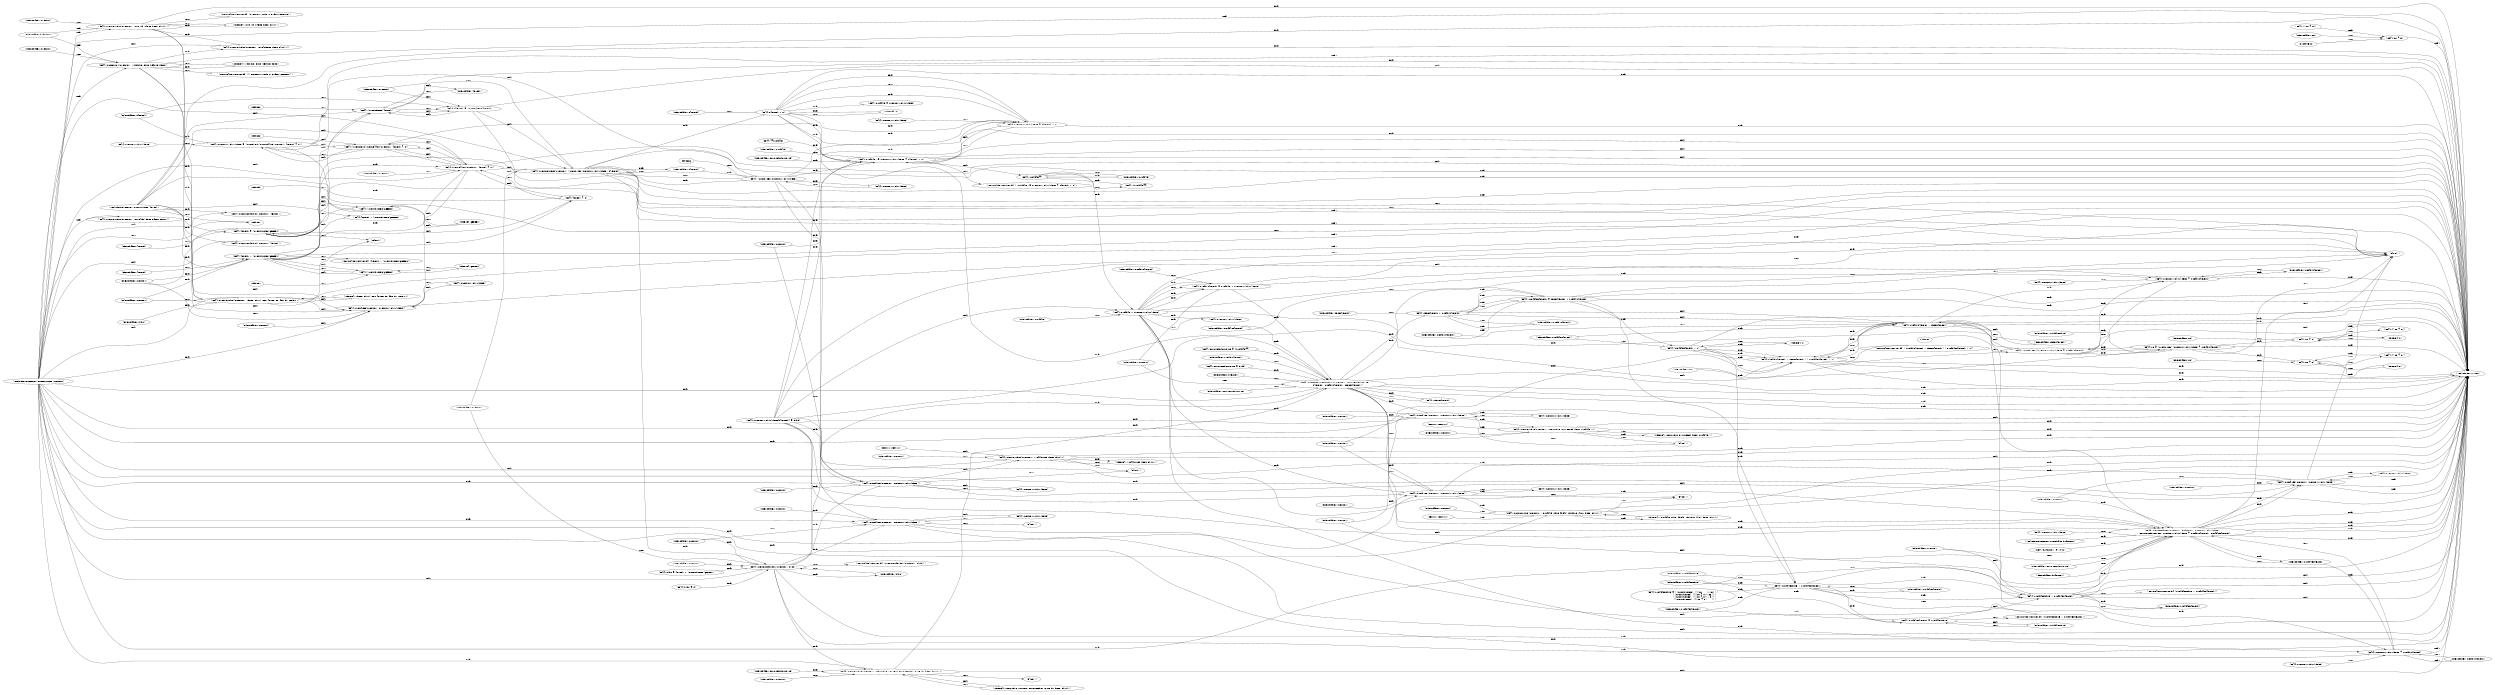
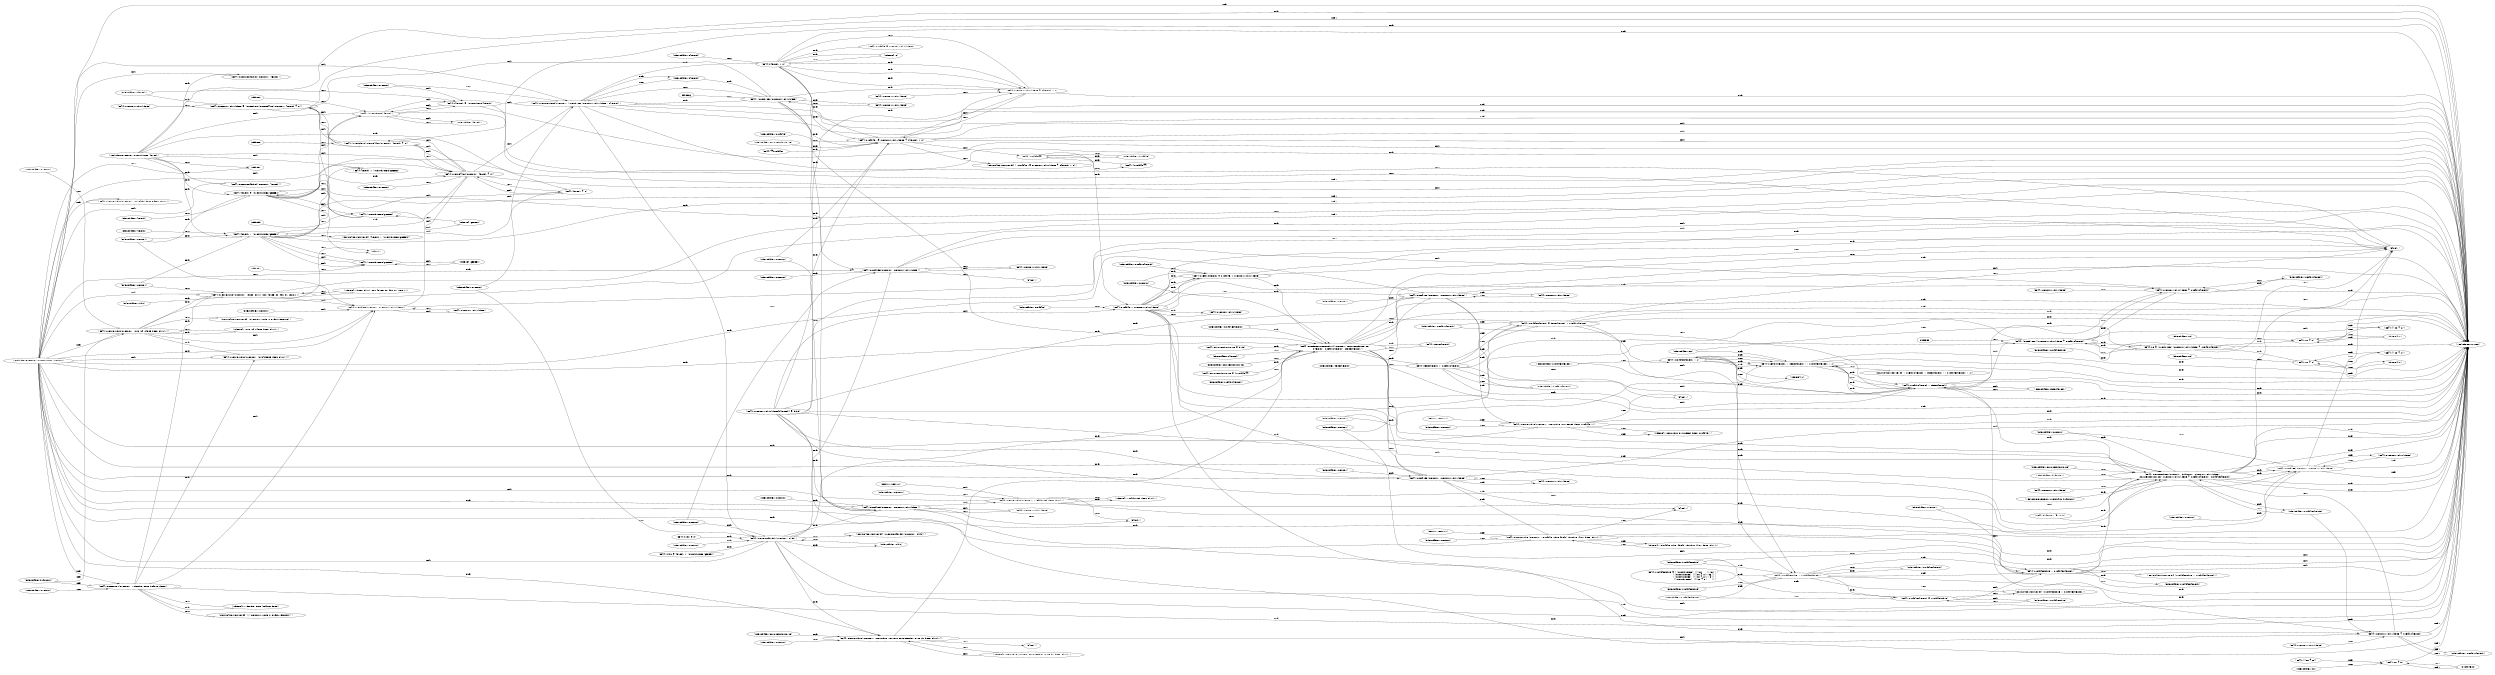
edge "(Call,pC + 3)" -> "(Profile,3)": added, label "CFG:"
